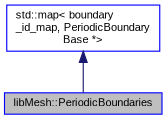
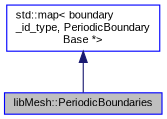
node "std::map< boundary _id_map, PeriodicBoundary Base *>": label "std::map< boundary _id_map, PeriodicBoundary Base *>" -> "std::map< boundary _id_type, PeriodicBoundary Base *>"
